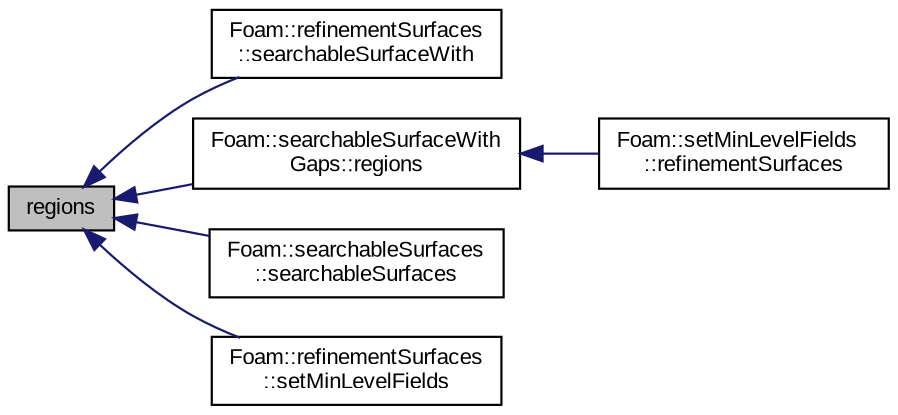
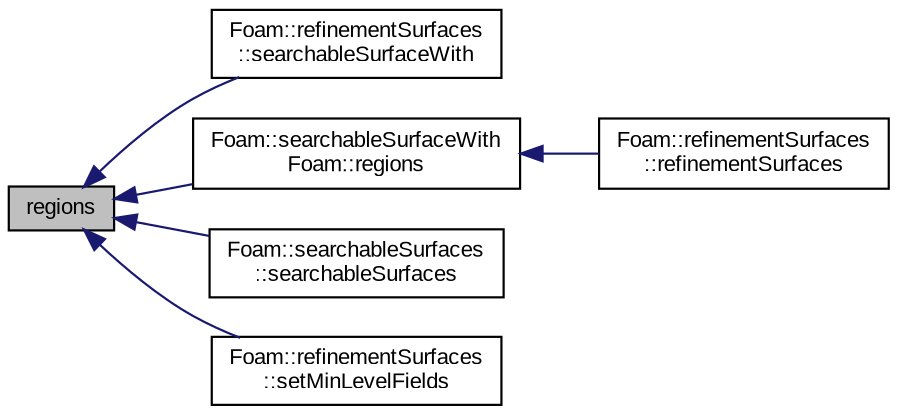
node "Foam::searchableSurfaceWith Gaps::regions": label "Foam::searchableSurfaceWith Gaps::regions" -> "Foam::searchableSurfaceWith Foam::regions"
node "Foam::setMinLevelFields ::refinementSurfaces": label "Foam::setMinLevelFields ::refinementSurfaces" -> "Foam::refinementSurfaces ::refinementSurfaces"
